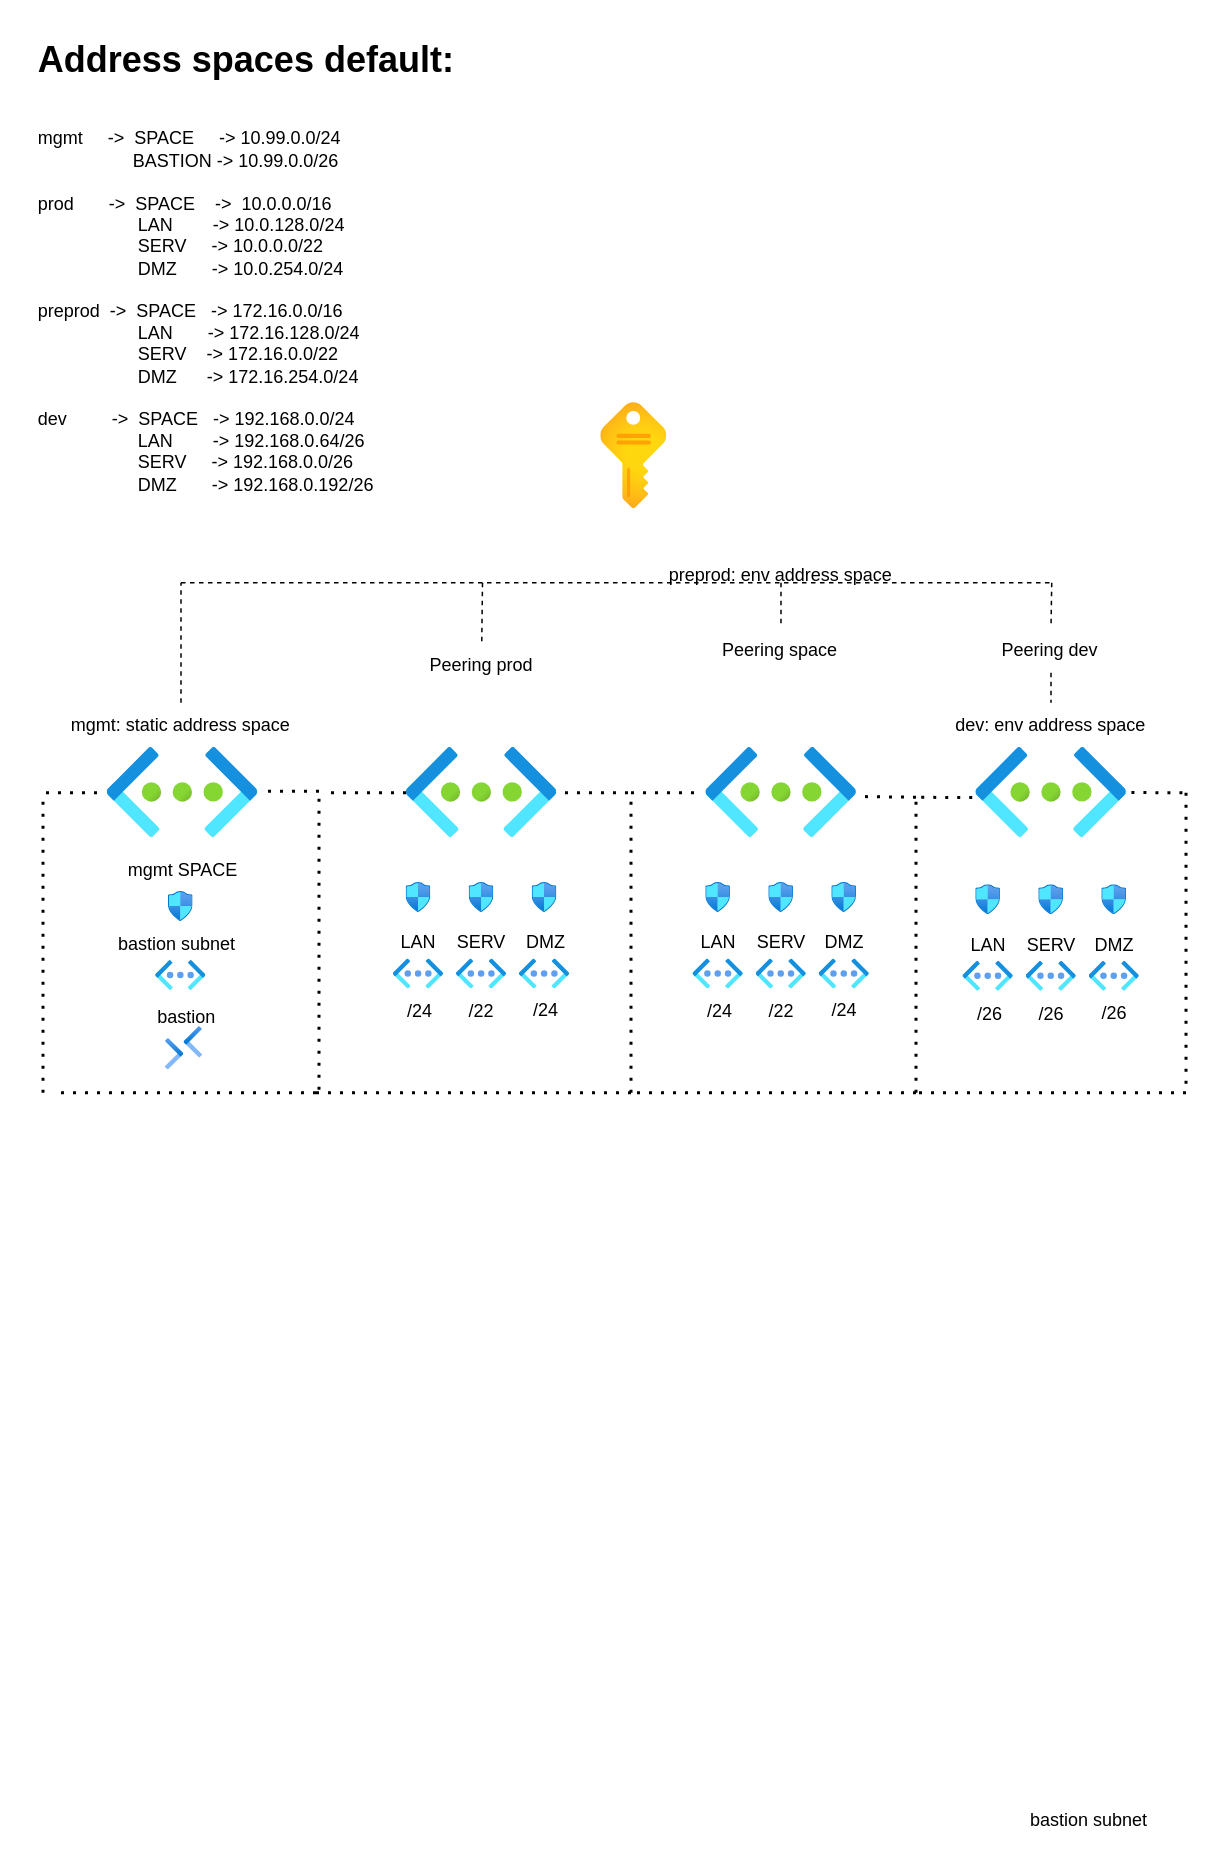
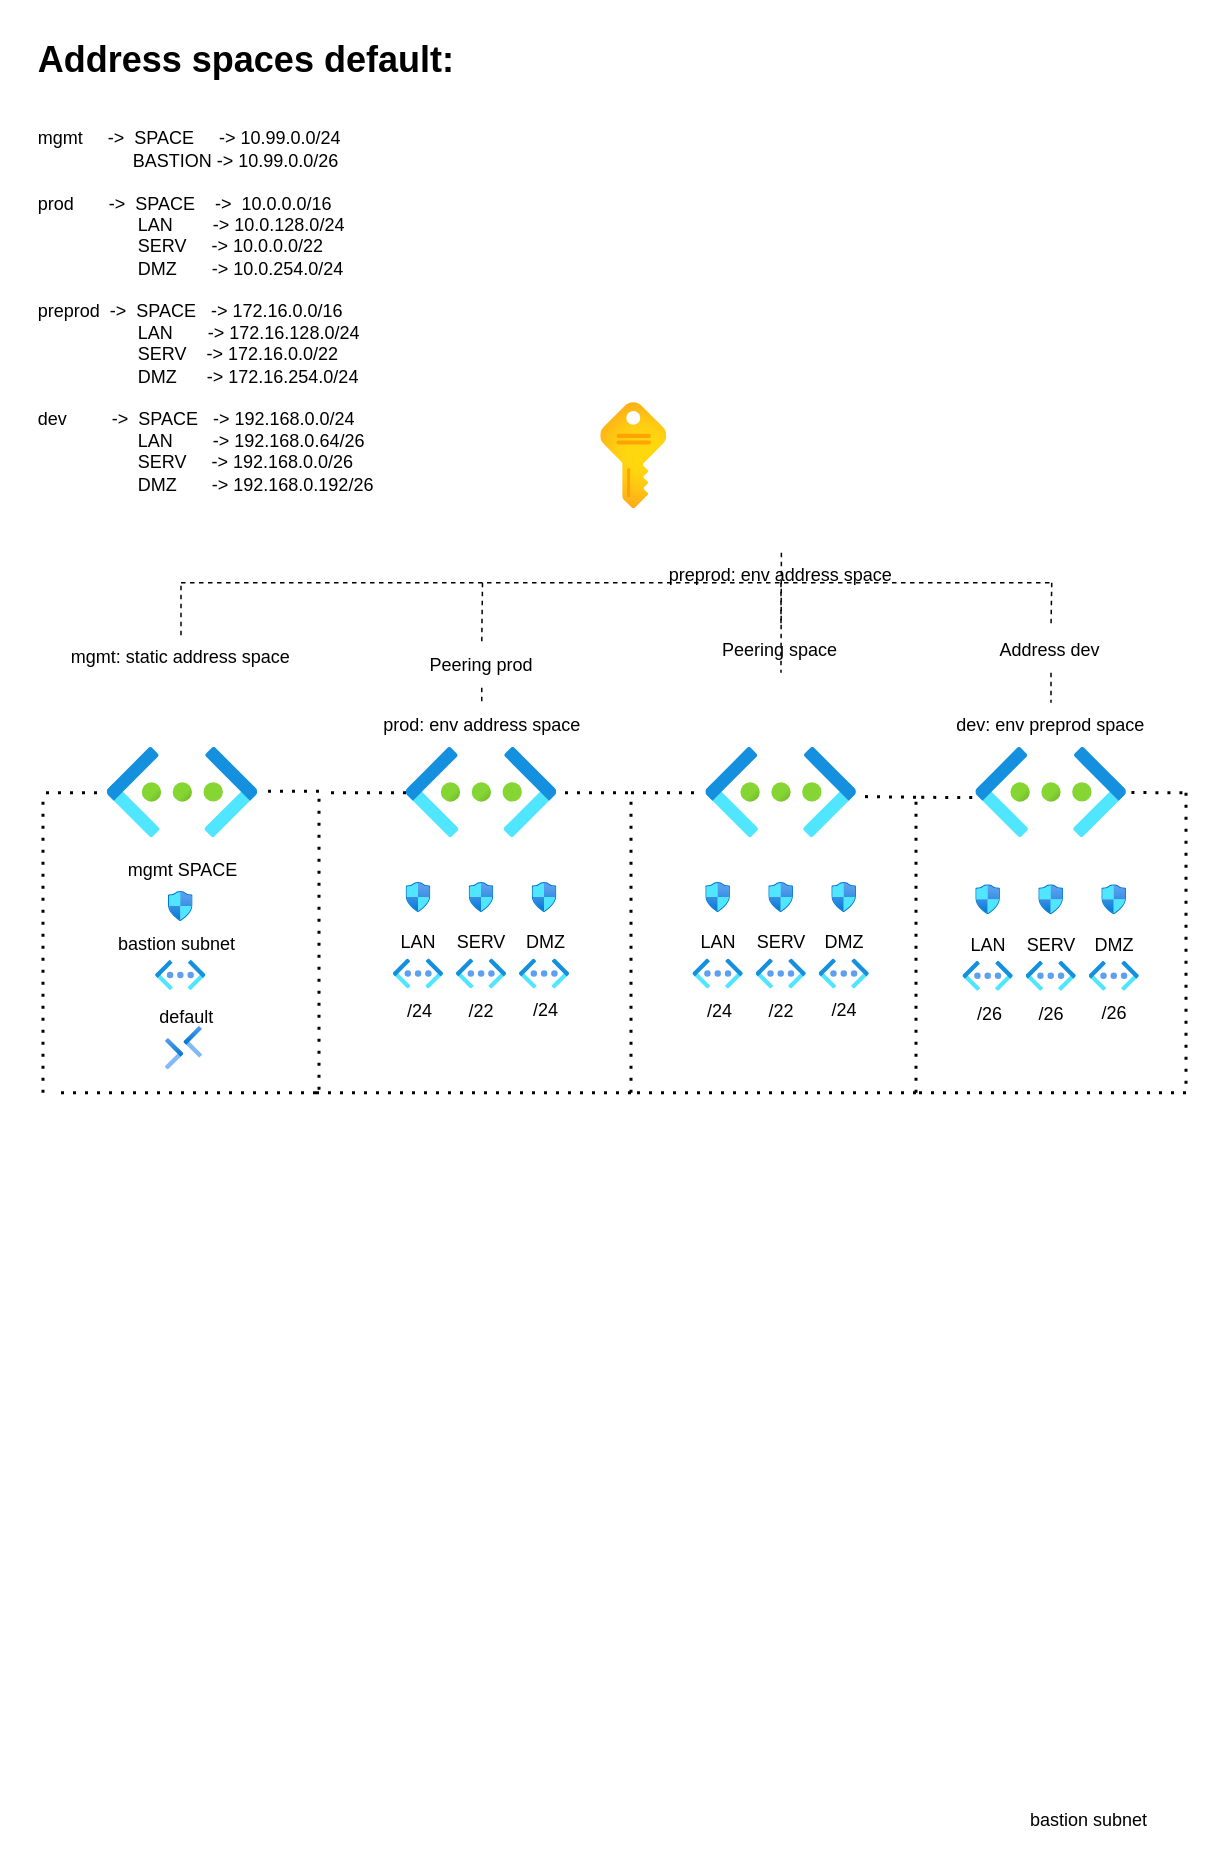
edge "preprod: env address space" -- "Peering space": added
node "Peering dev": label "Peering dev" -> "Address dev"
edge "Peering prod" -- "prod: env address space": added
node "mgmt: static address space": moved (181, 725) -> (181, 658)
node "prod: env address space": added
node "dev: env address space": label "dev: env address space" -> "dev: env preprod space"
node "bastion": label "bastion" -> "default"
